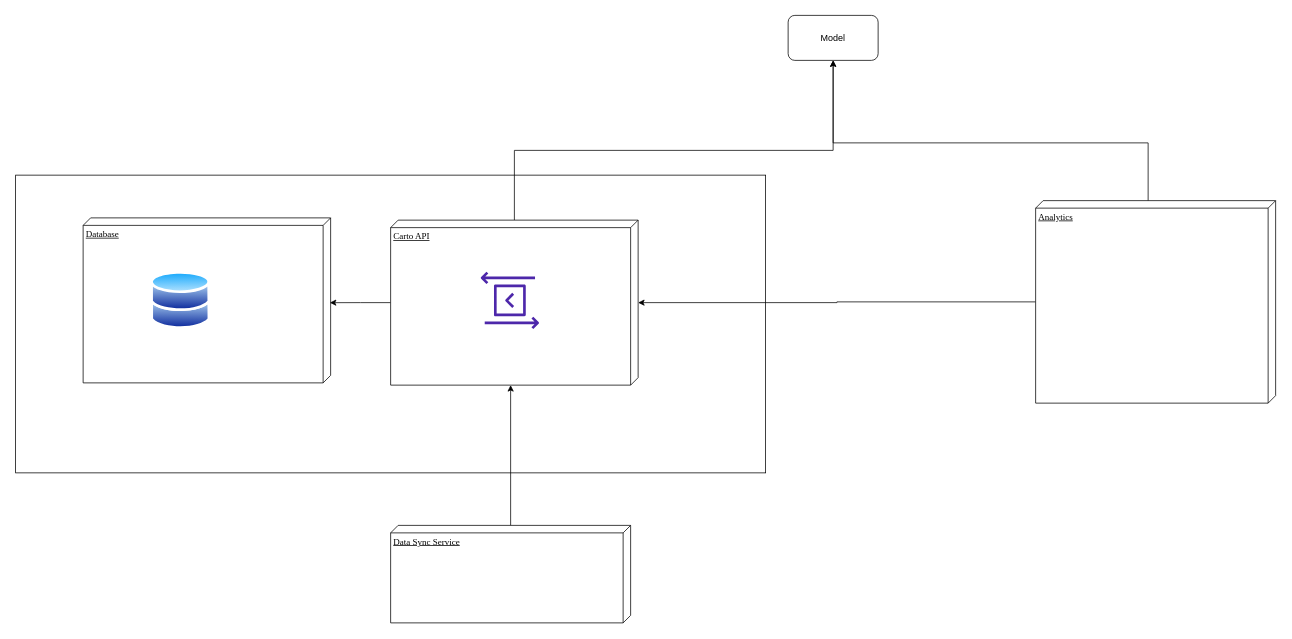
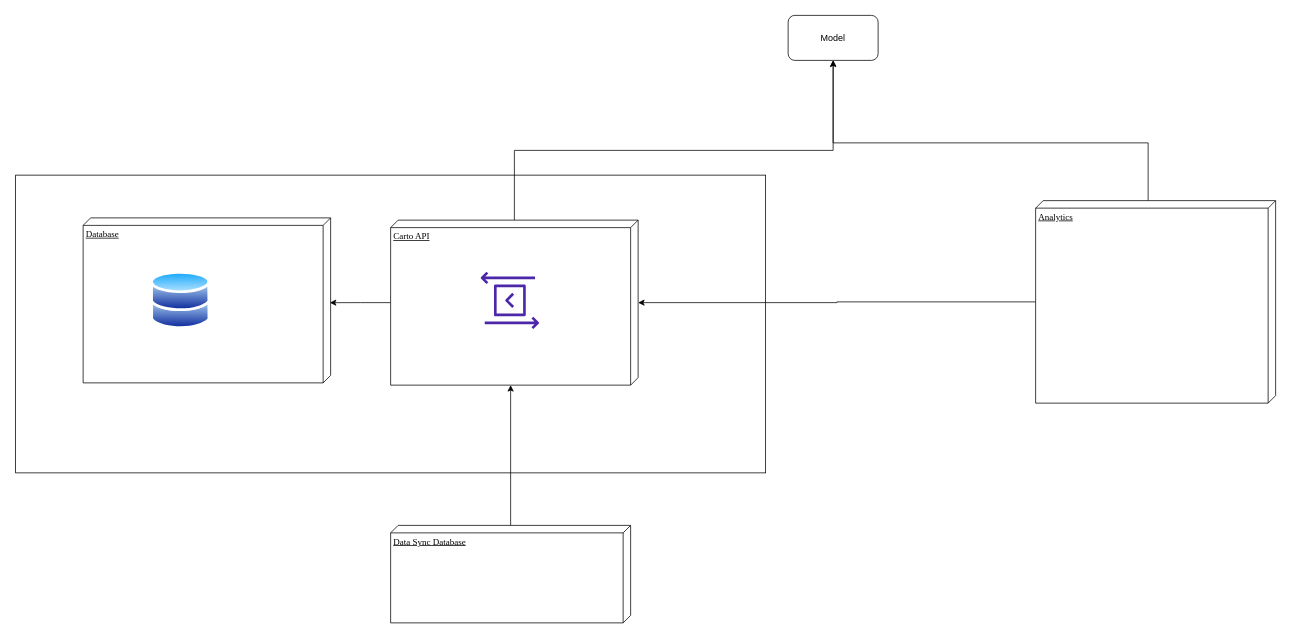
node "Data Sync Service": label "Data Sync Service" -> "Data Sync Database"
